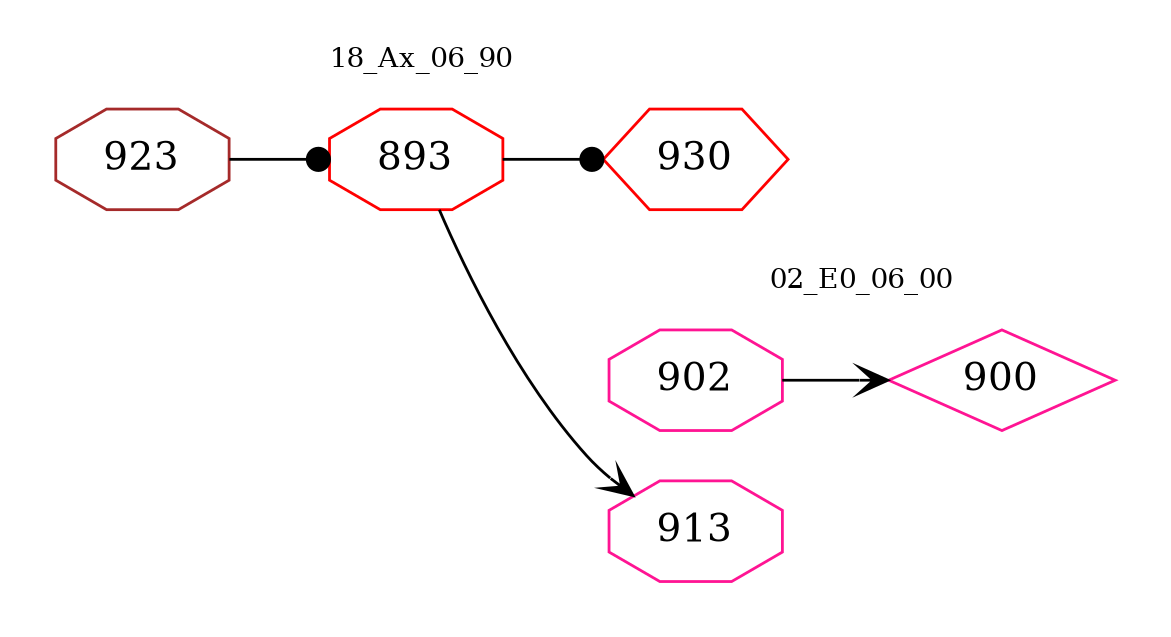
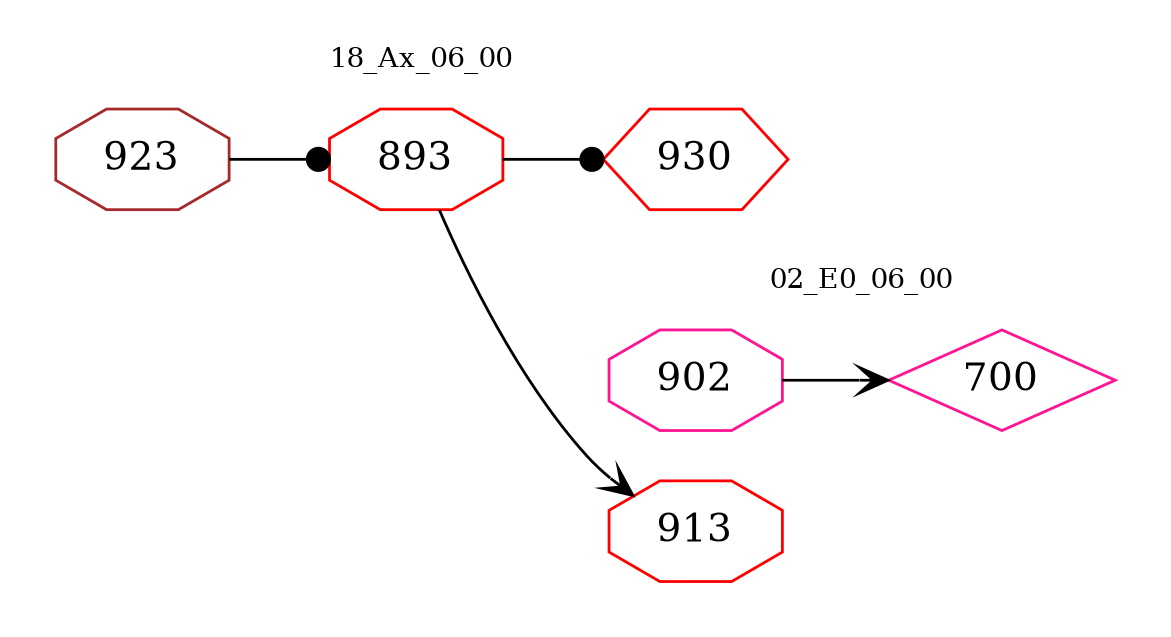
cluster "18_Ax_06_90": label "18_Ax_06_90" -> "18_Ax_06_00"
node "900": label "900" -> "700"
node "913": color deeppink -> red
